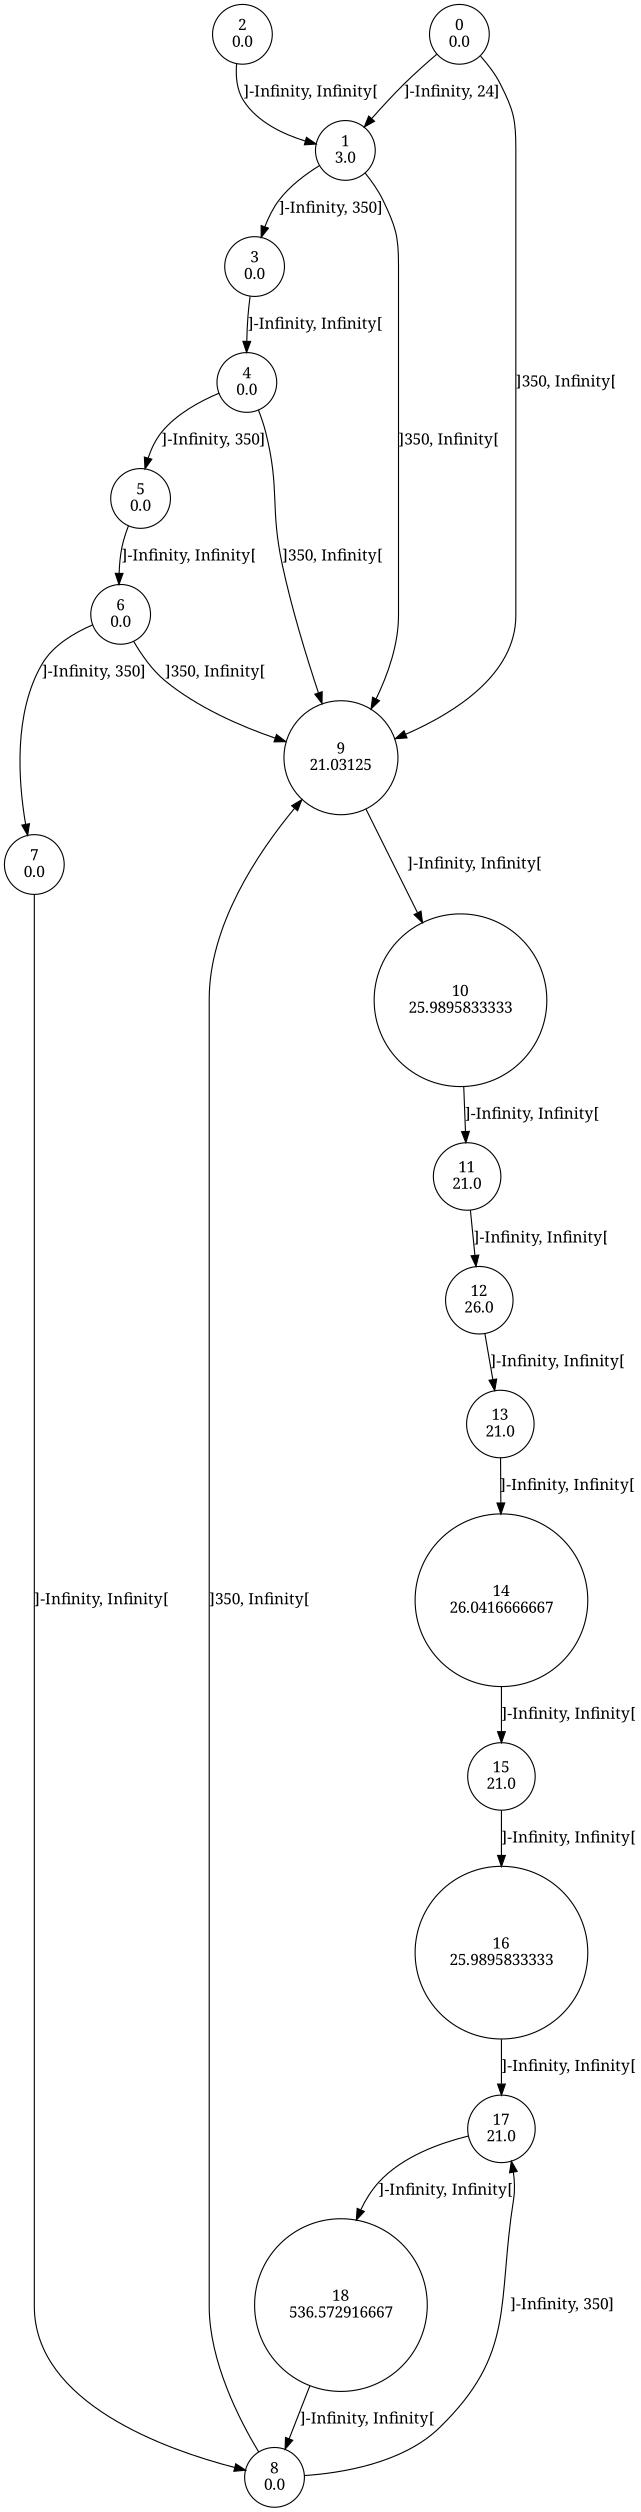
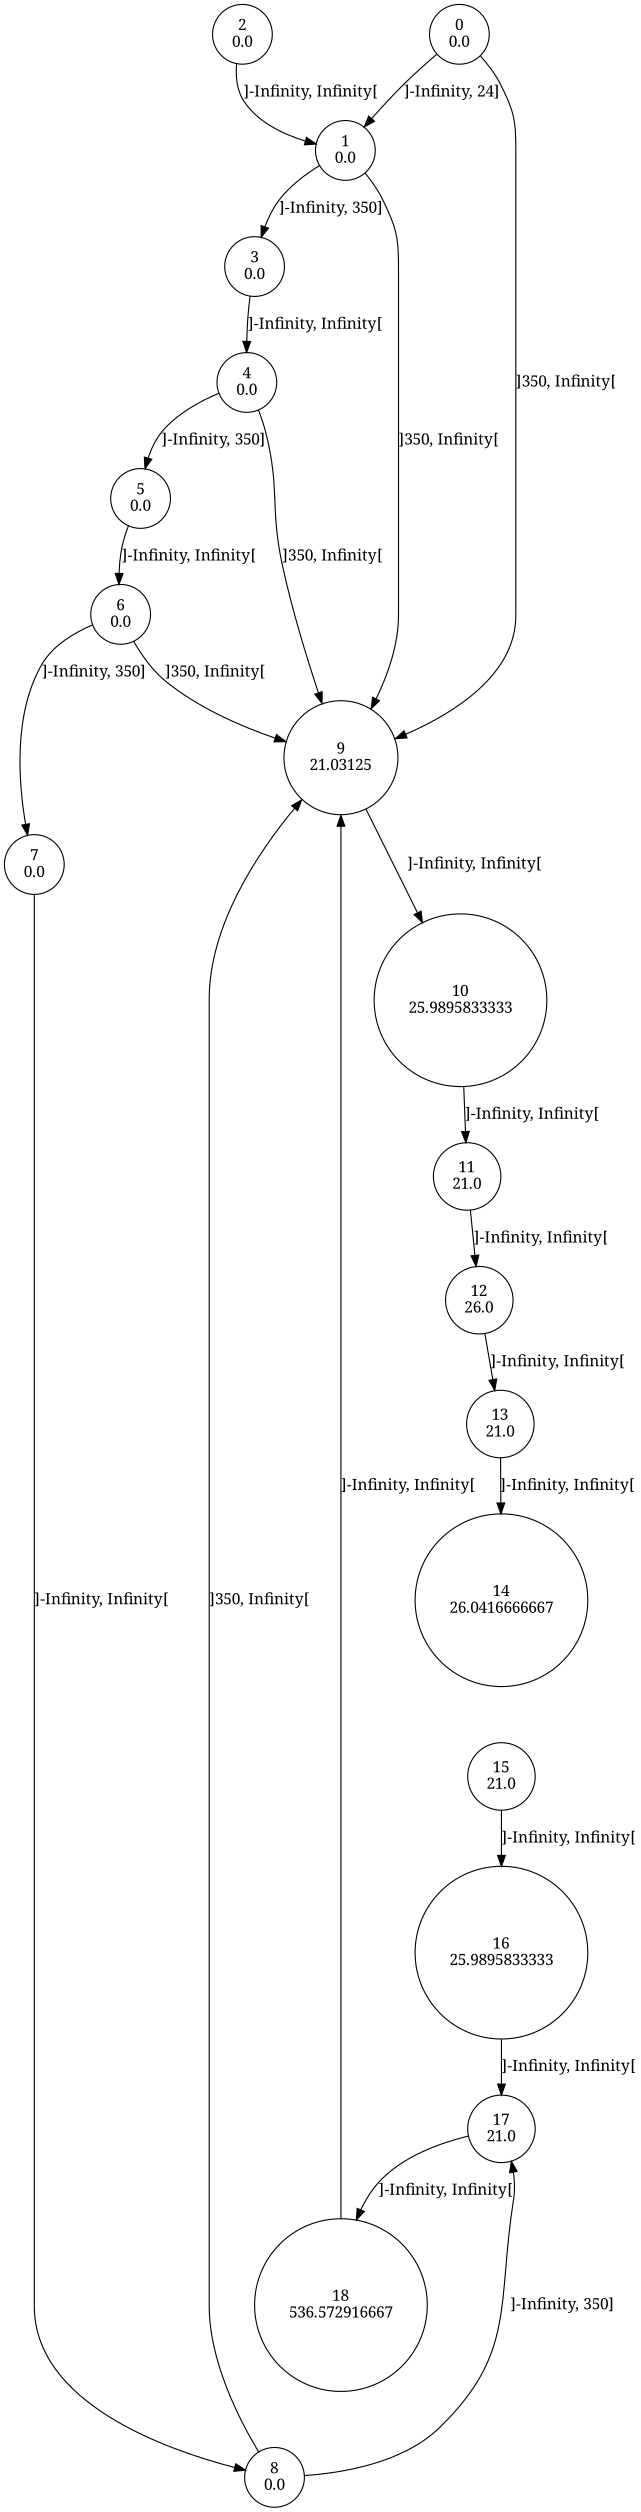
node "1 3.0": label "1 3.0" -> "1 0.0"
edge "14 26.0416666667" -> "15 21.0": removed, label "]-Infinity, Infinity["
edge "18 536.572916667" -> "8 0.0": now "18 536.572916667" -> "9 21.03125"
